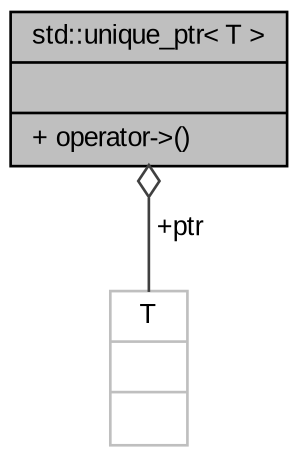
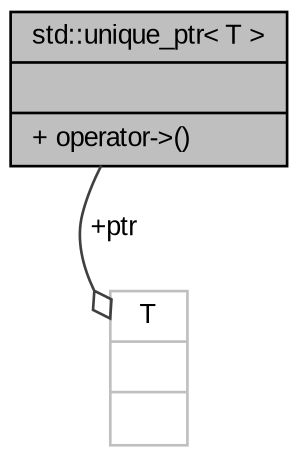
edge "T" -> "std::unique_ptr< T >": reversed
